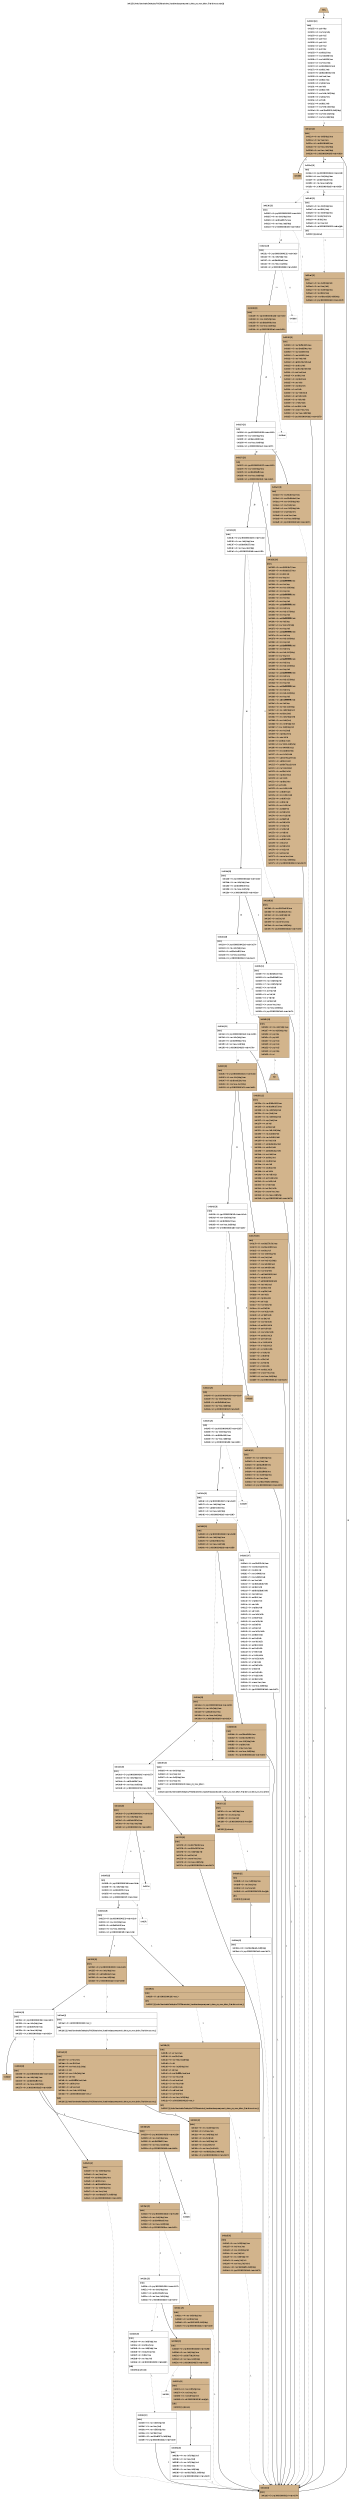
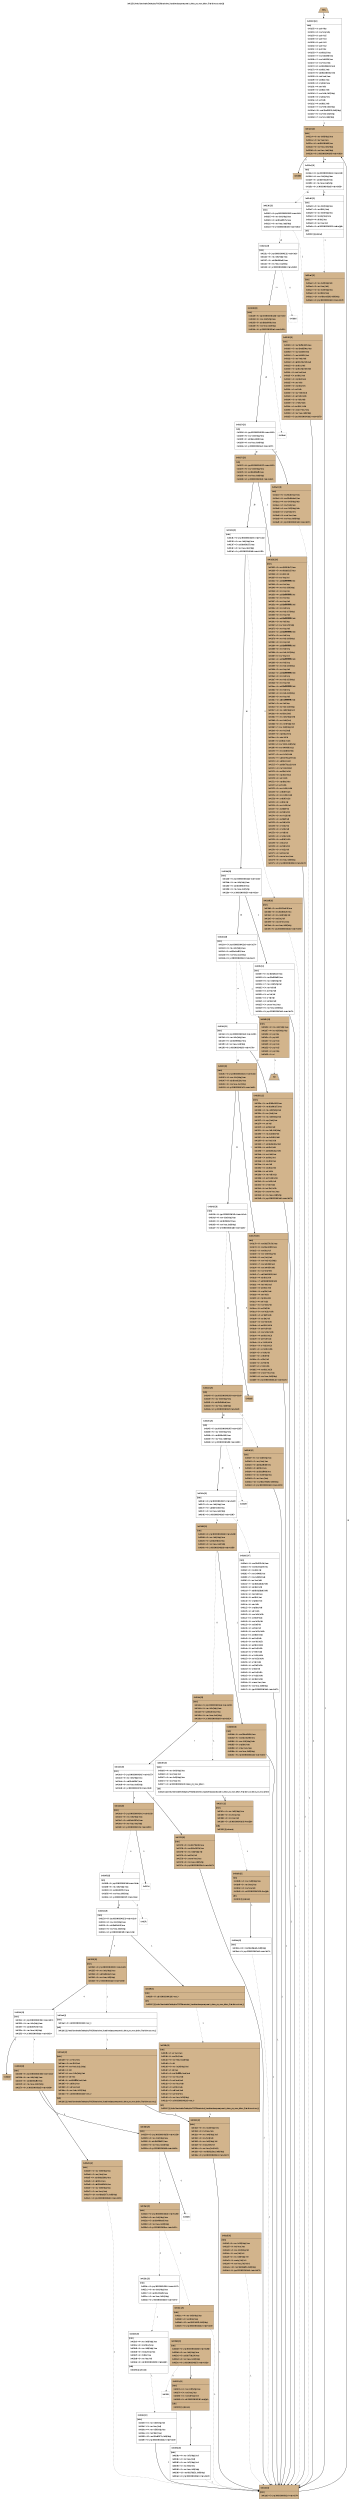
edge "0x4019fb [52]" -> "0x401a2f [42]": now "0x4019fb [52]" -> "0x401b15 [42]"
edge "0x4015bc [28]" -> "0x4015d8 [28]": removed, label "1"
